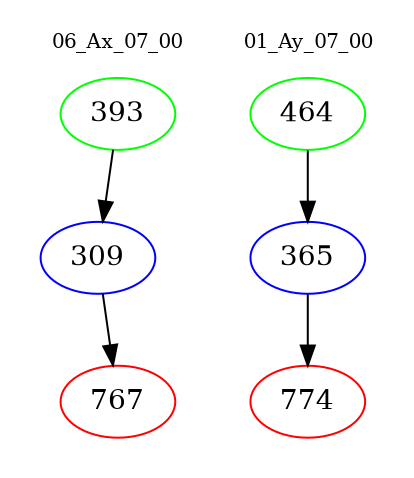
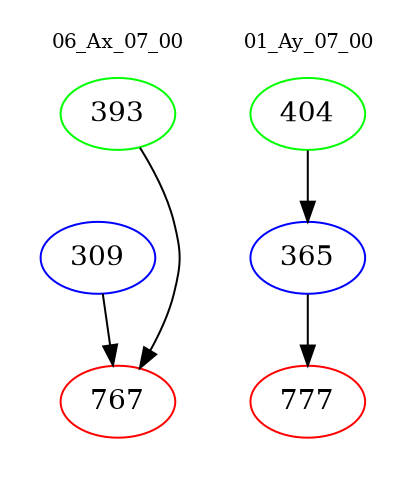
node "464": label "464" -> "404"
edge "393" -> "309": now "393" -> "767"
node "774": label "774" -> "777"
